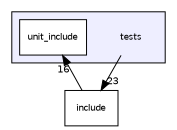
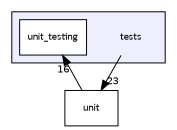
node "unit_include": label "unit_include" -> "unit_testing"
node "include": label "include" -> "unit"
